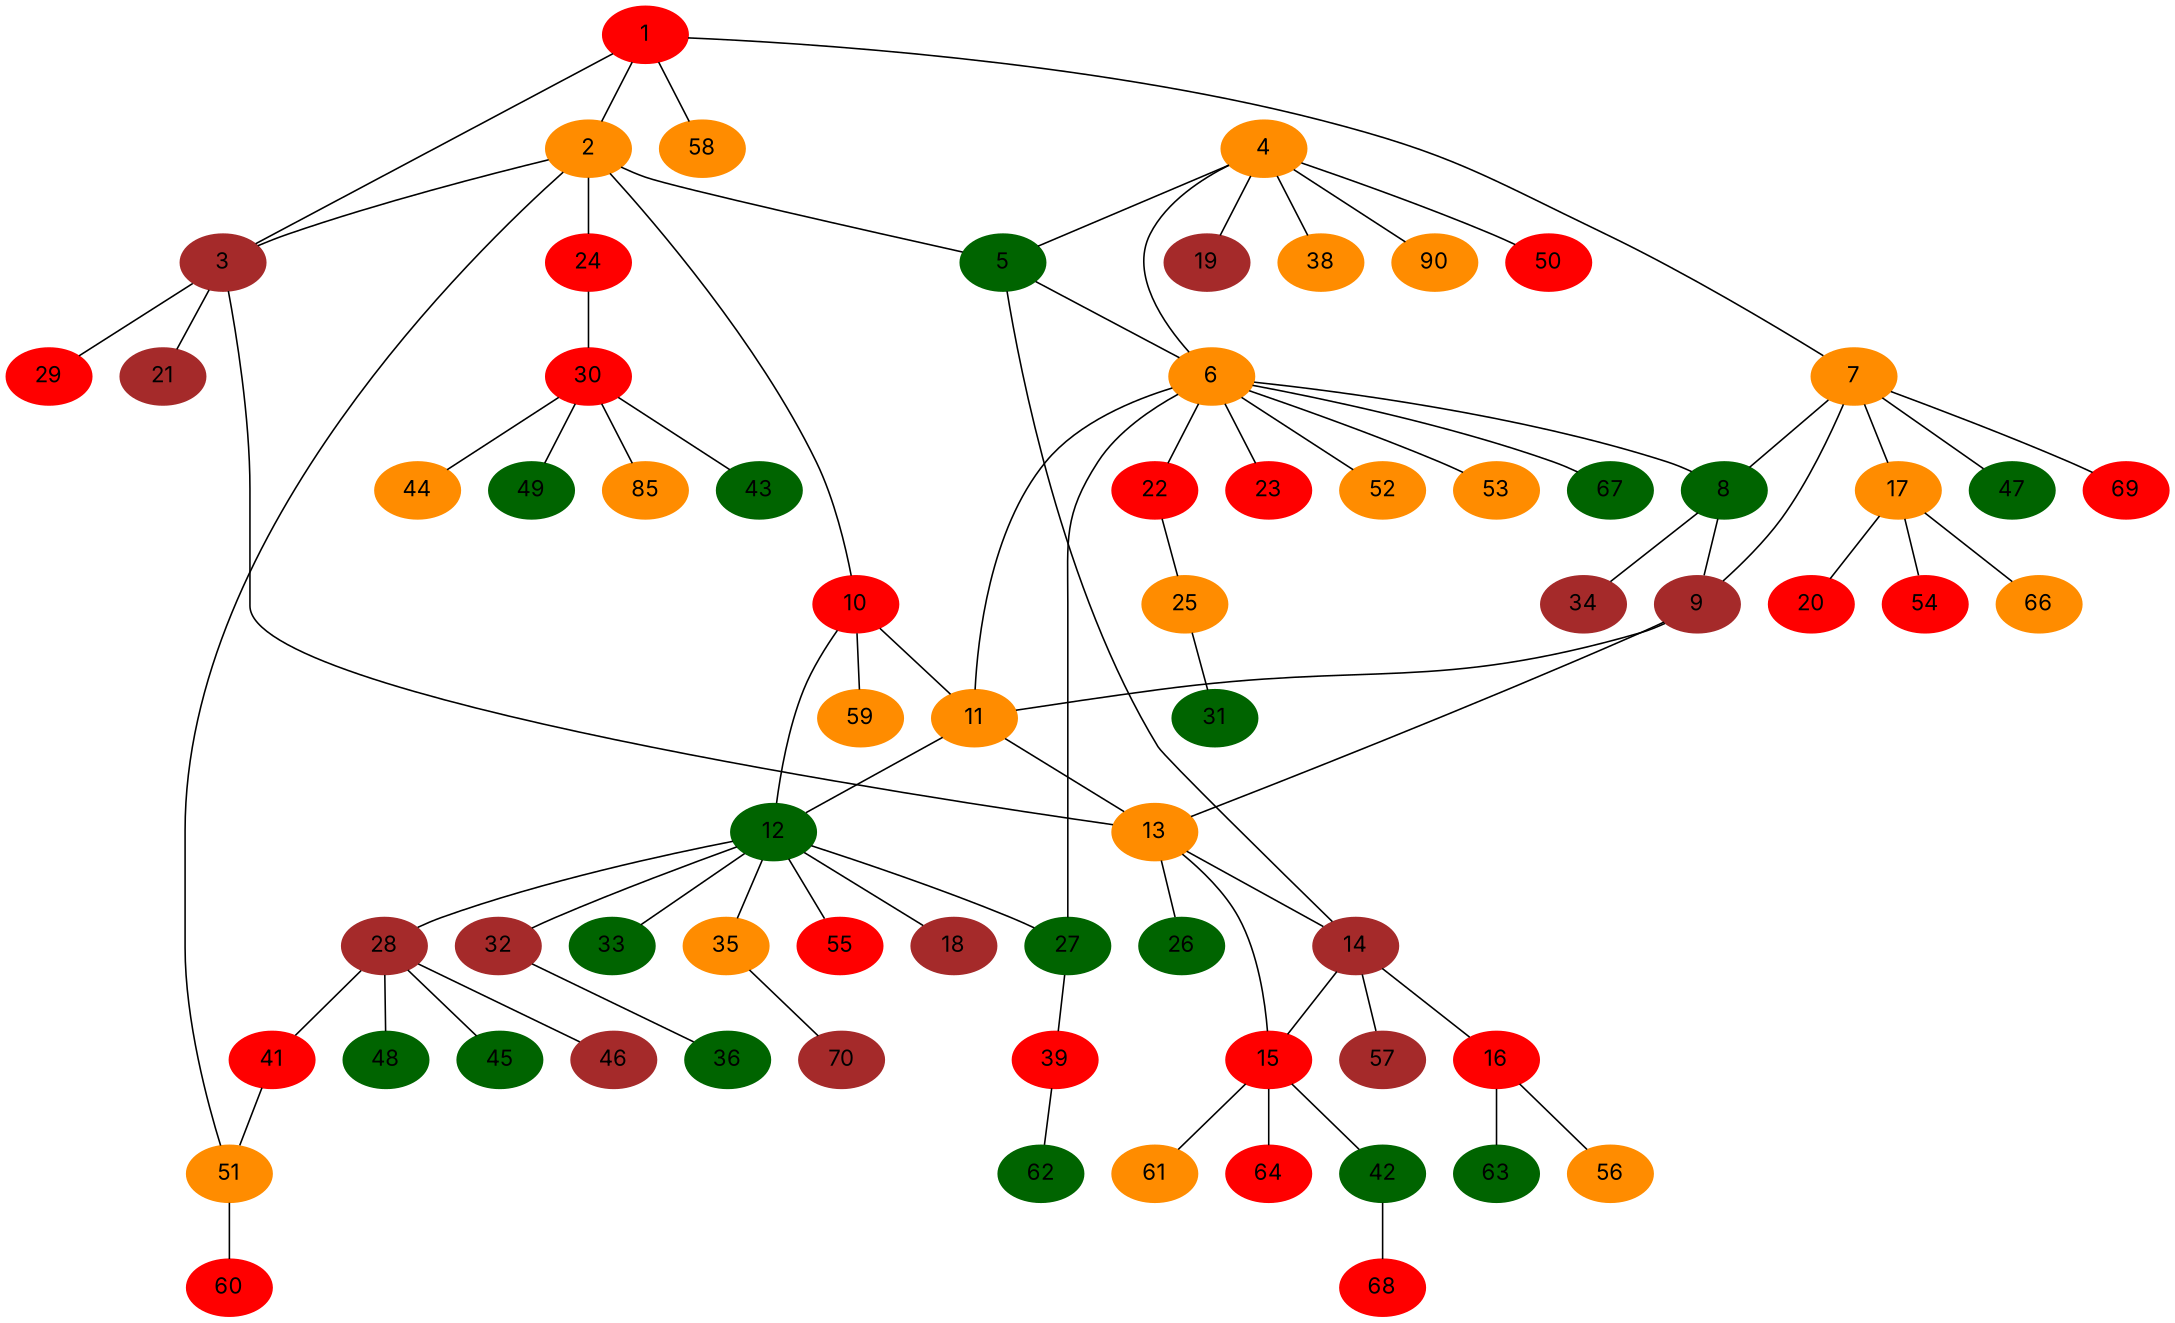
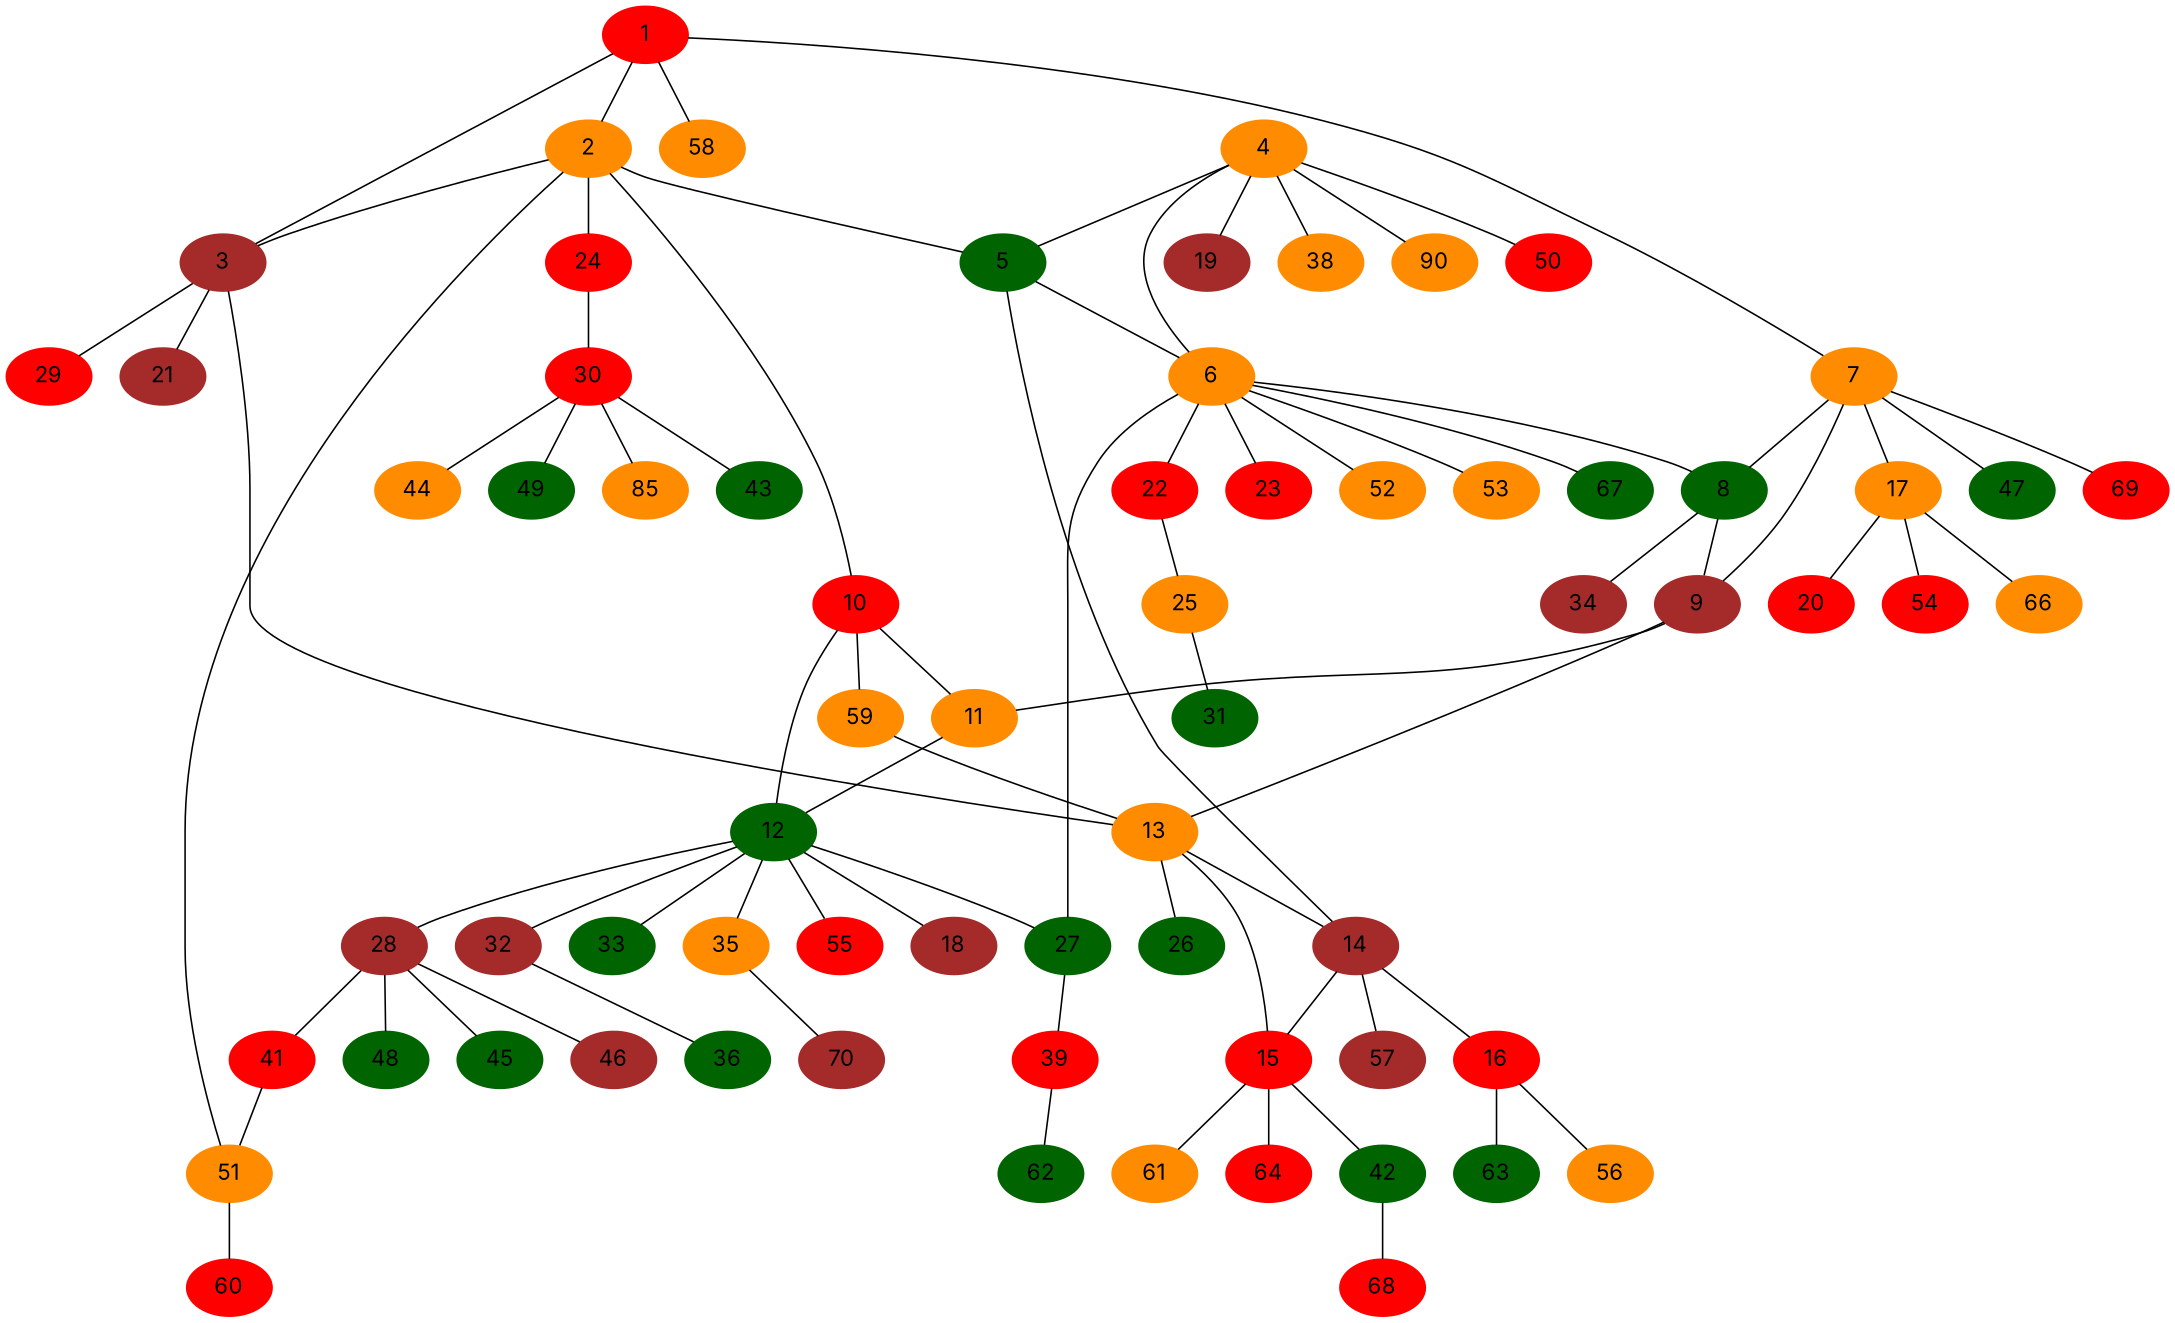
edge "6" -- "11": removed
edge "11" -- "13": now "59" -- "13"
